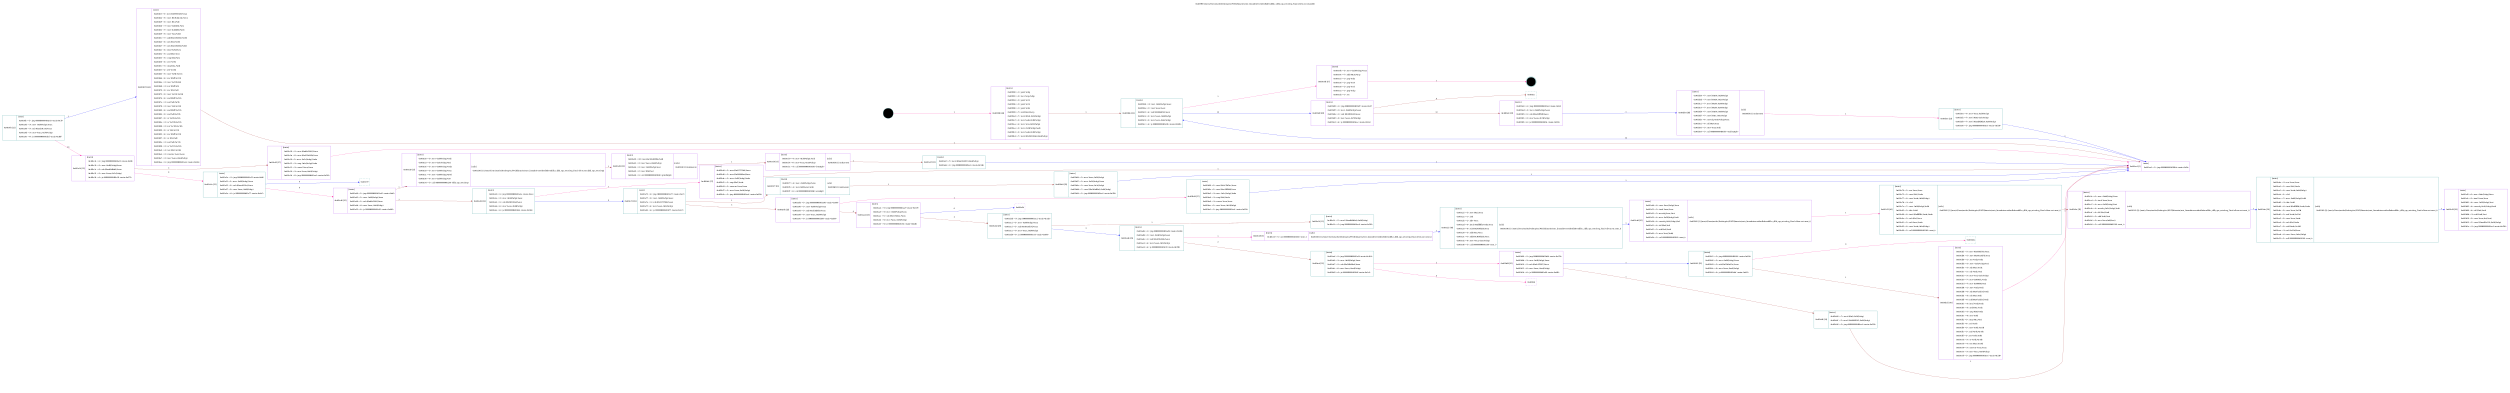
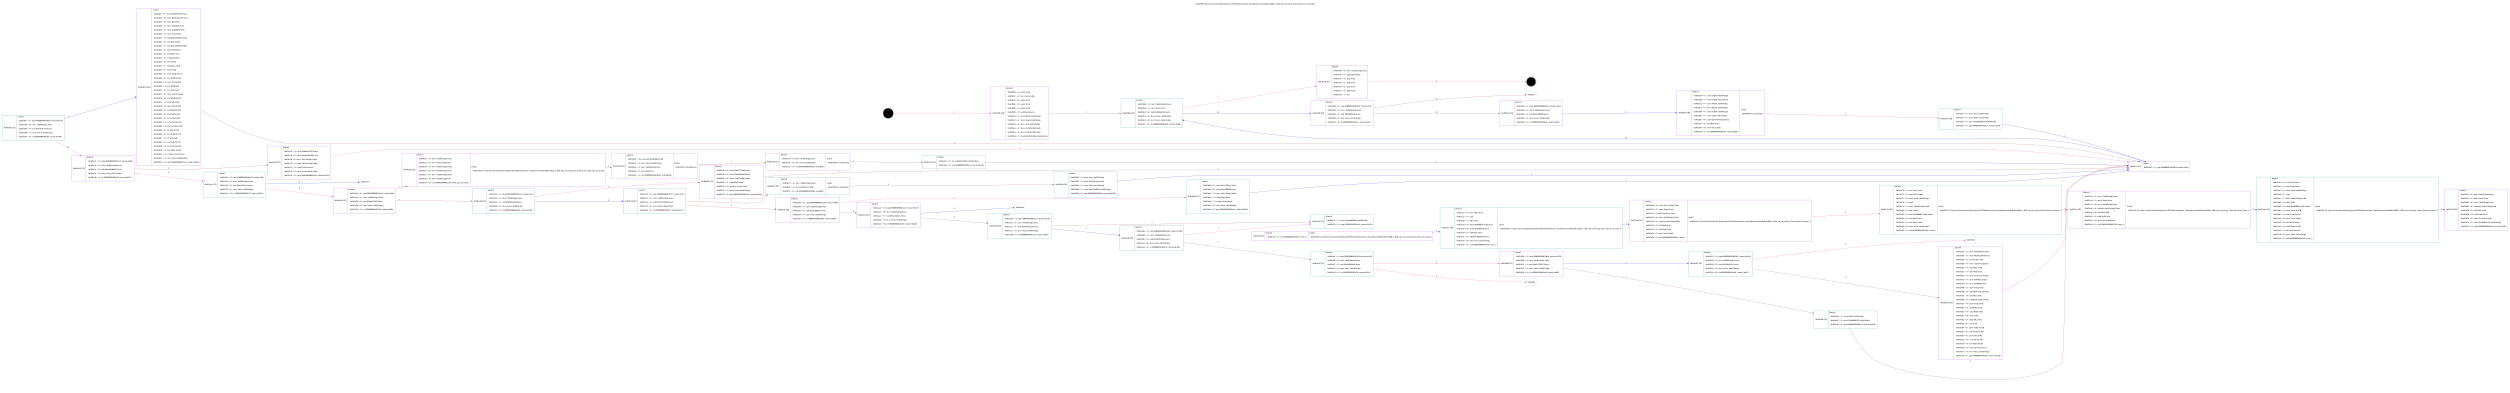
edge "0x401ad6 [25]" -> "0x401c20 [5]": now "0x401ad6 [25]" -> "0x401e14 [12]"
